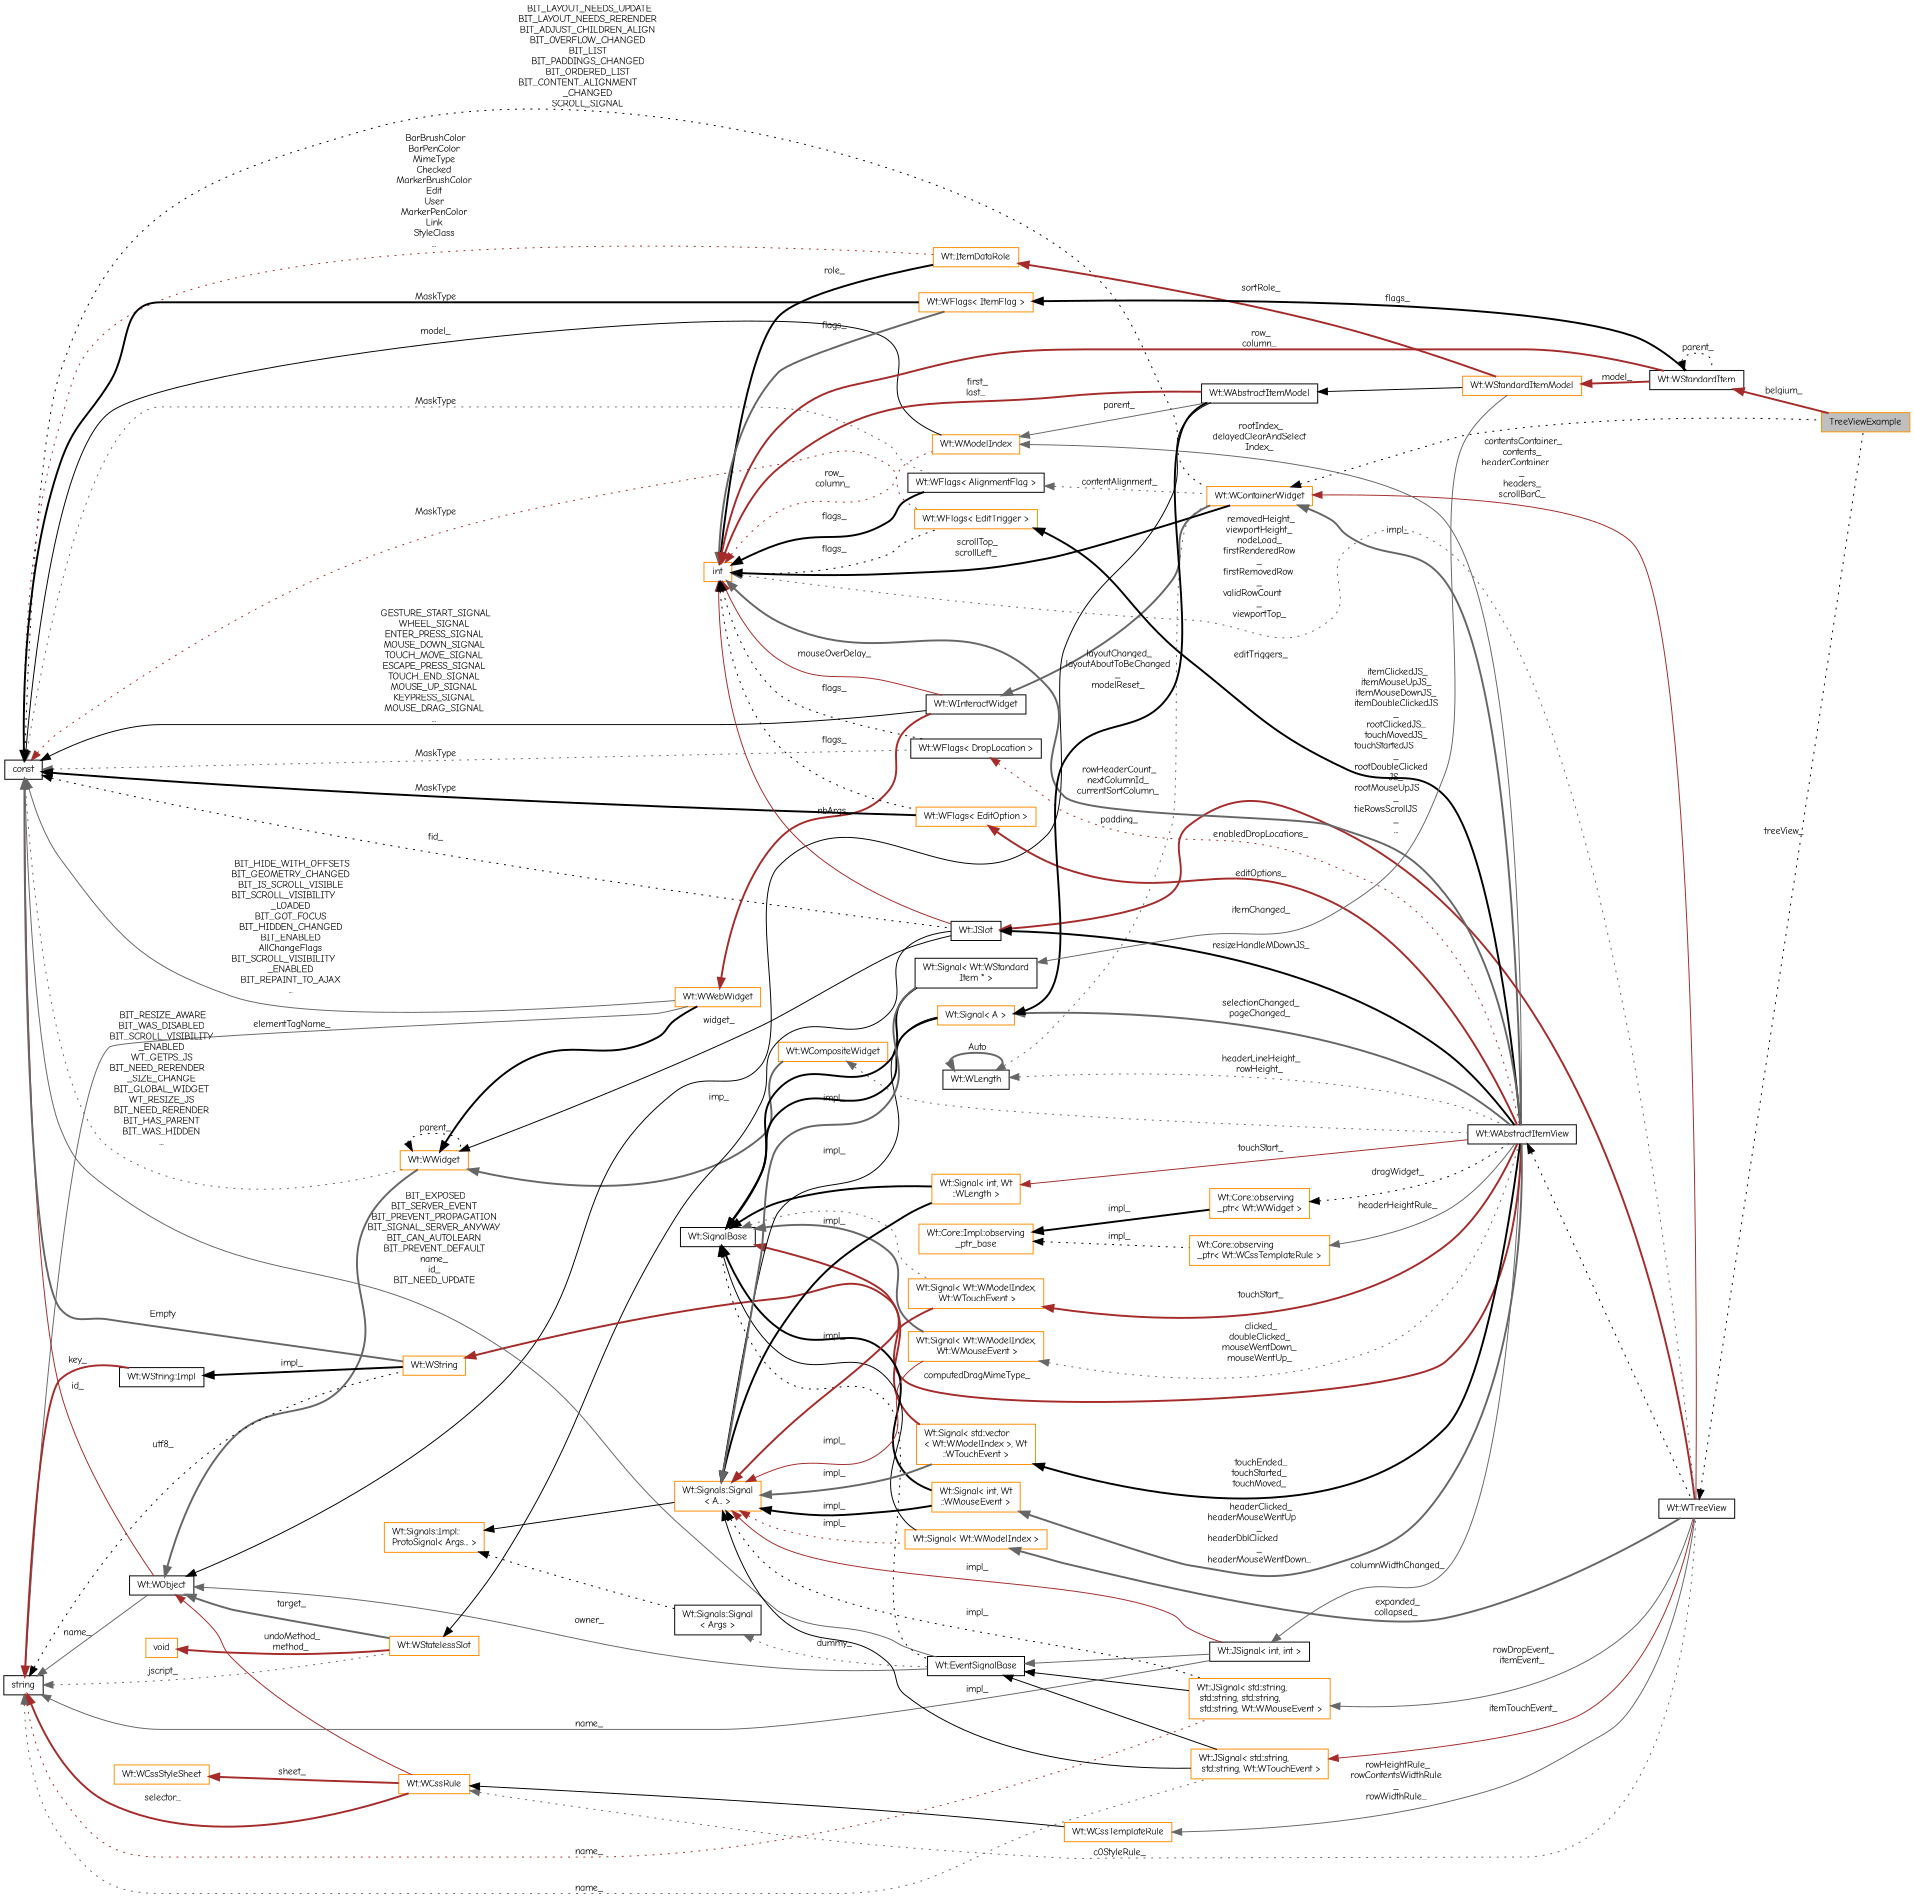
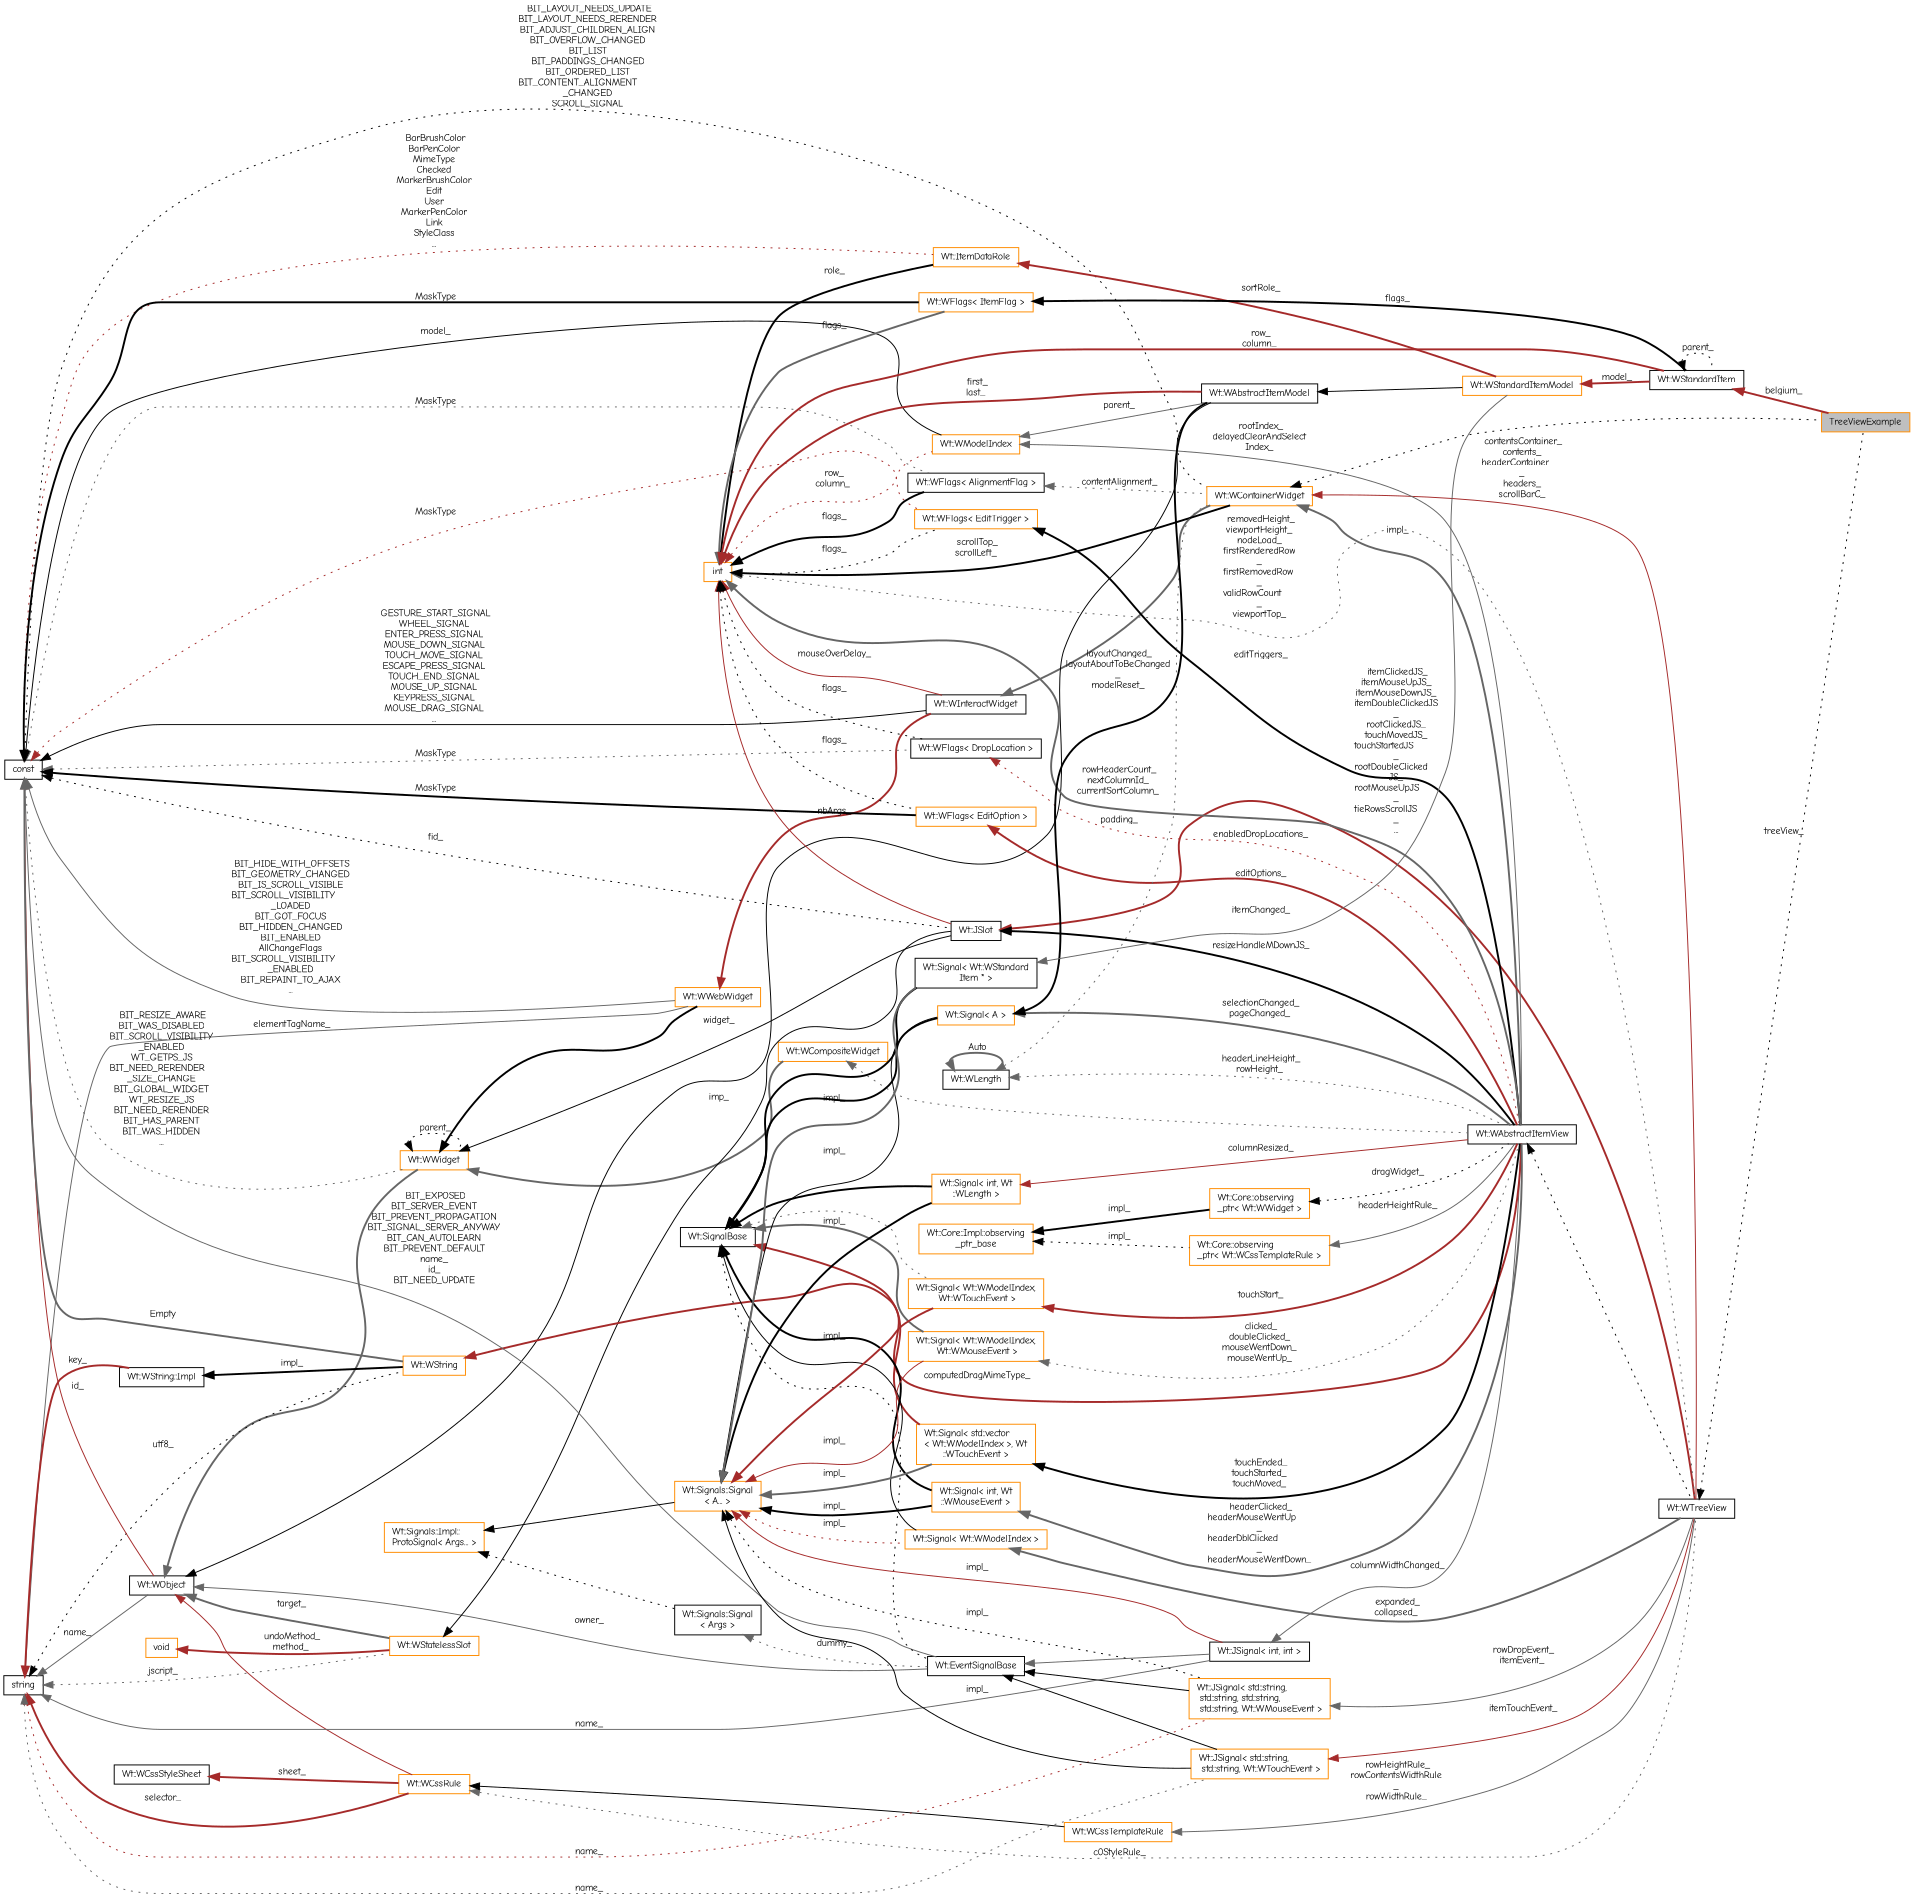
edge "Wt::WAbstractItemView" -> "Wt::Signal< int, Wt ::WLength >": label " touchStart_" -> " columnResized_"
node "Wt::WCssStyleSheet": color darkorange -> black
